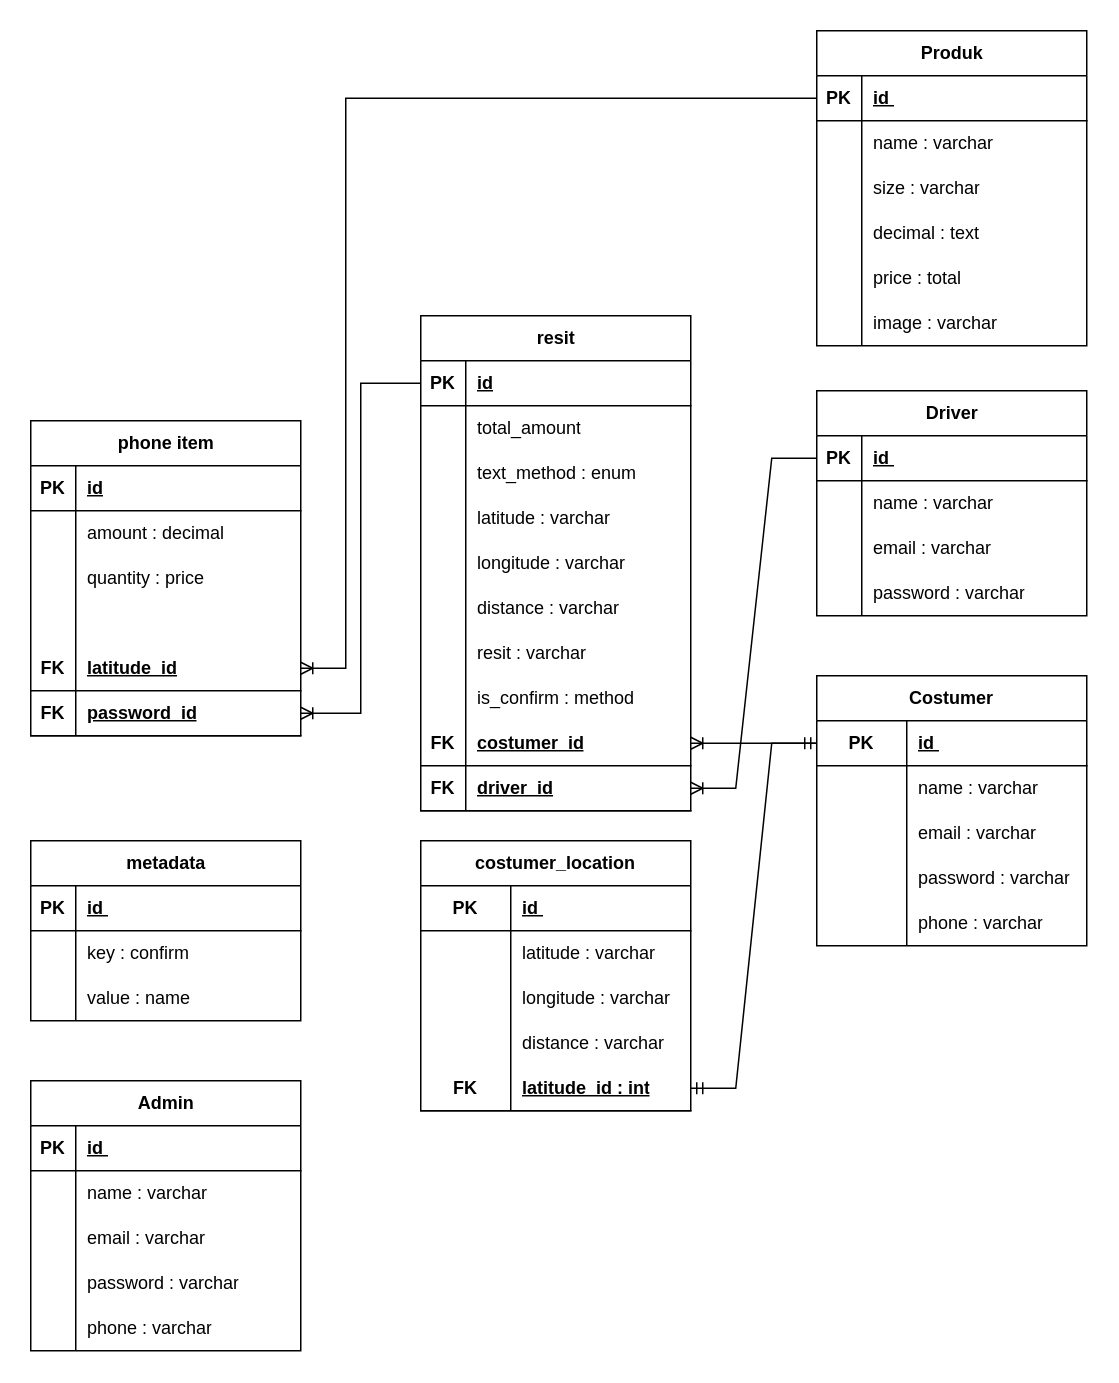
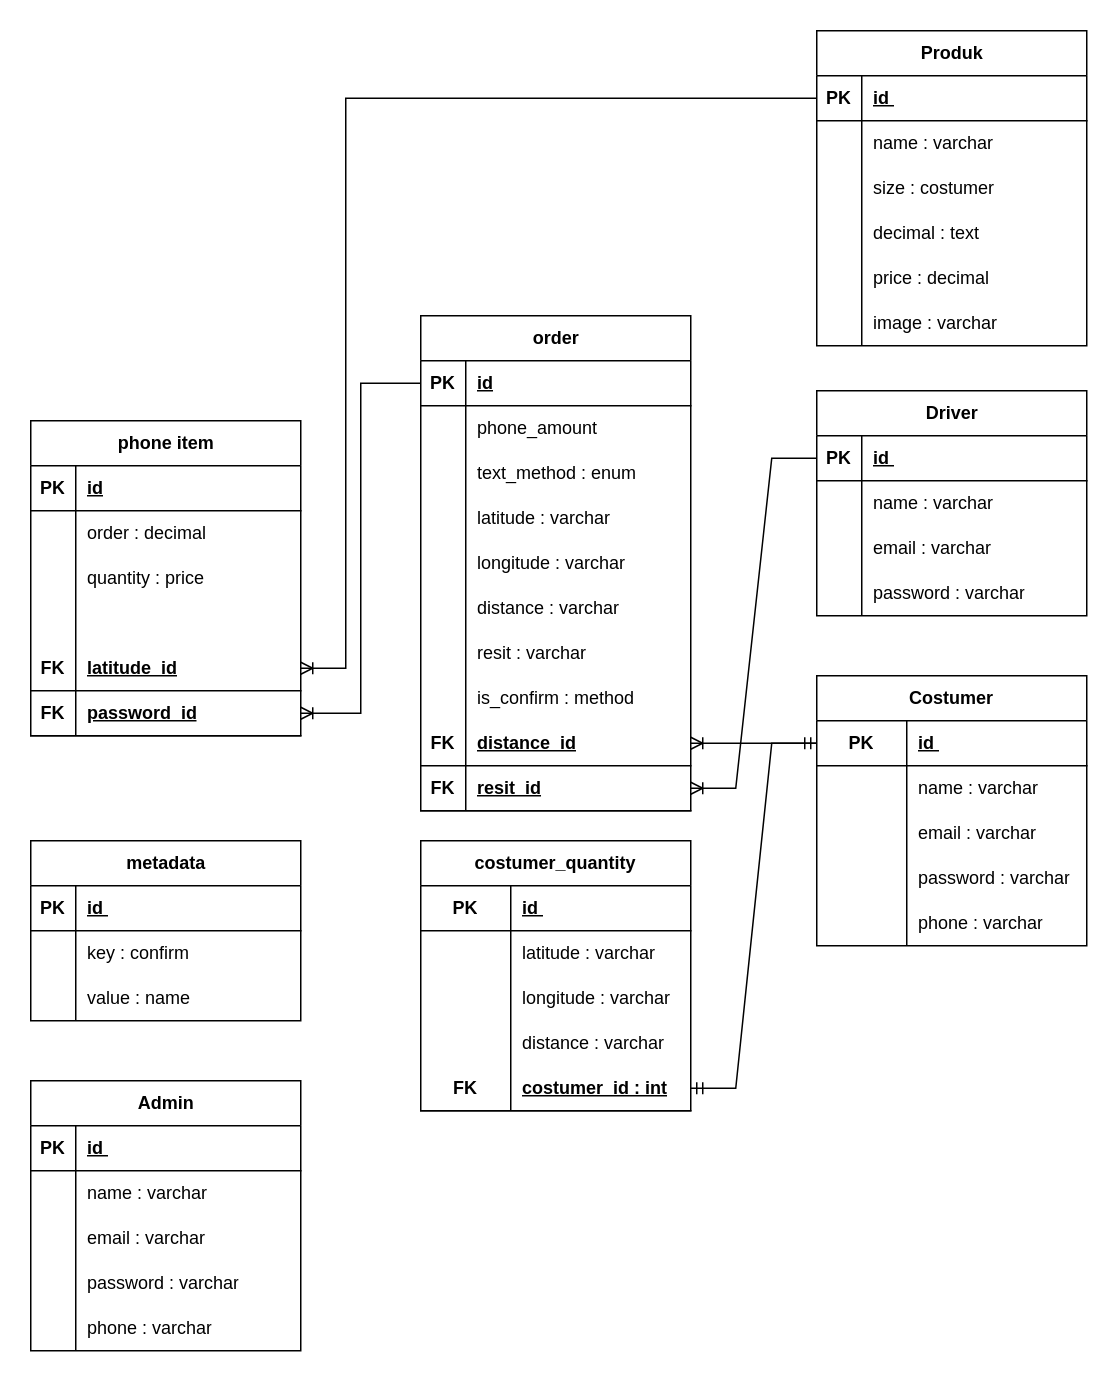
node "size : varchar": label "size : varchar" -> "size : costumer"
node "price : total": label "price : total" -> "price : decimal"
node "resit": label "resit" -> "order"
node "total_amount": label "total_amount" -> "phone_amount"
node "amount : decimal": label "amount : decimal" -> "order : decimal"
node "costumer_id": label "costumer_id" -> "distance_id"
node "driver_id": label "driver_id" -> "resit_id"
node "costumer_location": label "costumer_location" -> "costumer_quantity"
node "latitude_id : int": label "latitude_id : int" -> "costumer_id : int"
